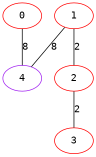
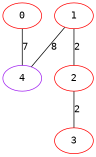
edge "0" -- "4": label "8" -> "7"
